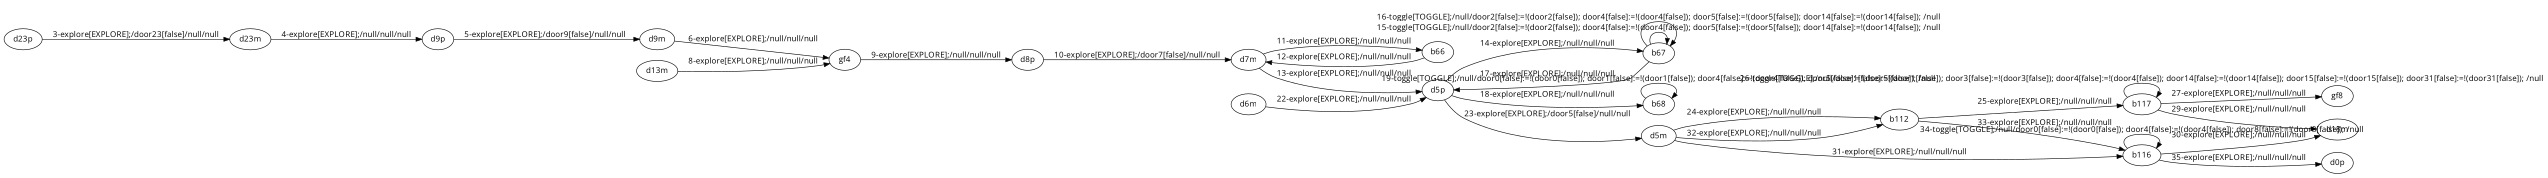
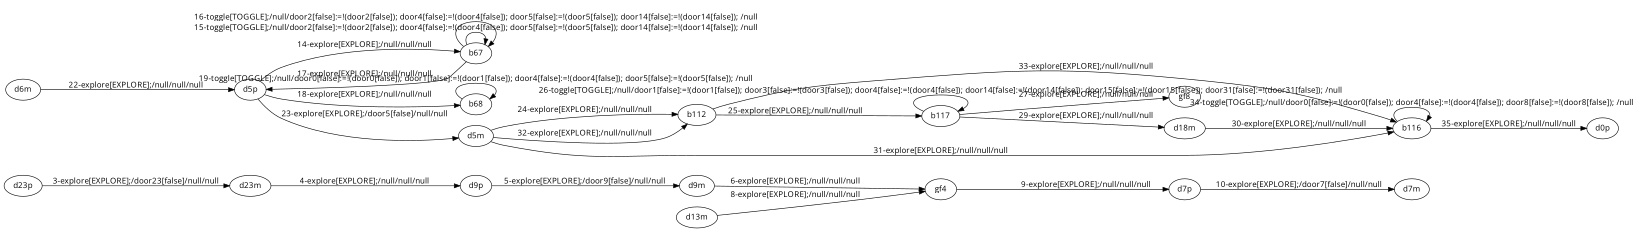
node "b66": removed
node "d8p": label "d8p" -> "d7p"
edge "d7m" -> "d5p": removed, label "13-explore[EXPLORE];/null/null/null"
edge "b116" -> "d18m": reversed
